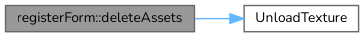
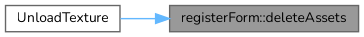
edge "registerForm::deleteAssets" -> "UnloadTexture": reversed
